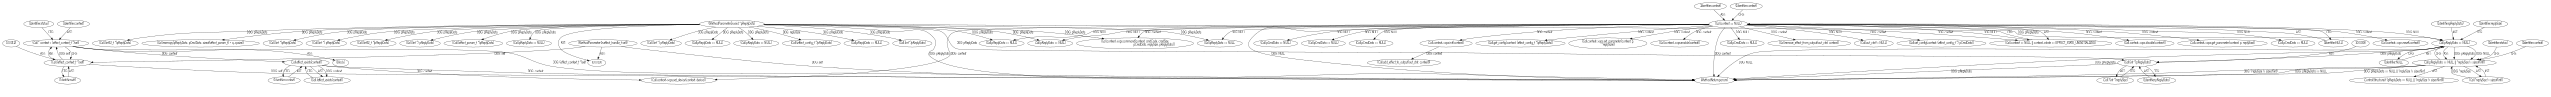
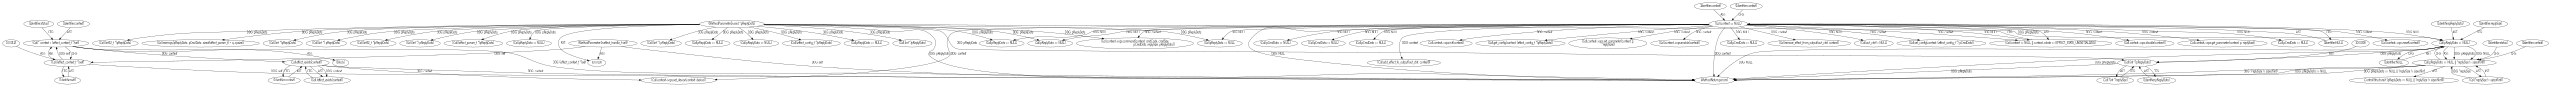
edge "(MethodParameterIn,void *pReplyData)" -> "(Call,(effect_config_t *)pReplyData)": label "DDG: replySize" -> "DDG: pReplyData"
edge "(Call,context->ops.init(context))" -> "(Call,add_effect_to_output(out_ctxt, context))": now "(Call,context == NULL)" -> "(Call,add_effect_to_output(out_ctxt, context))"
